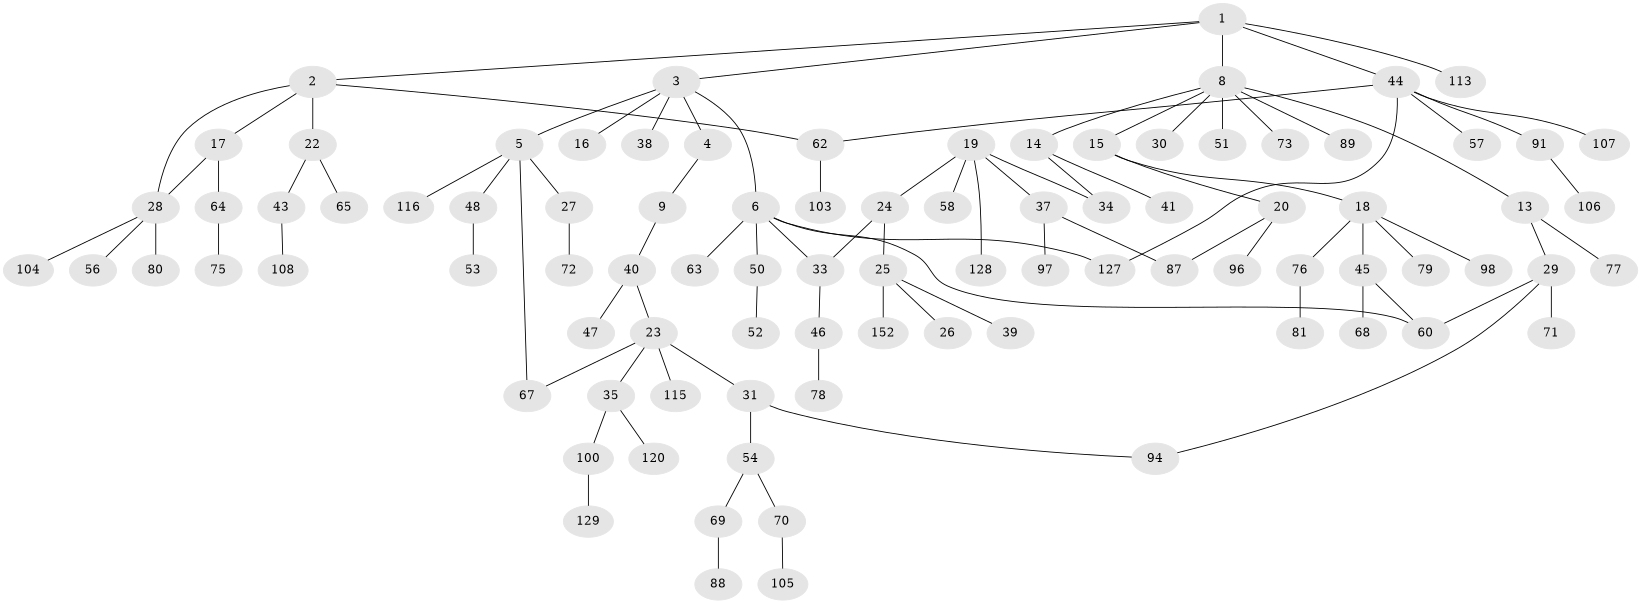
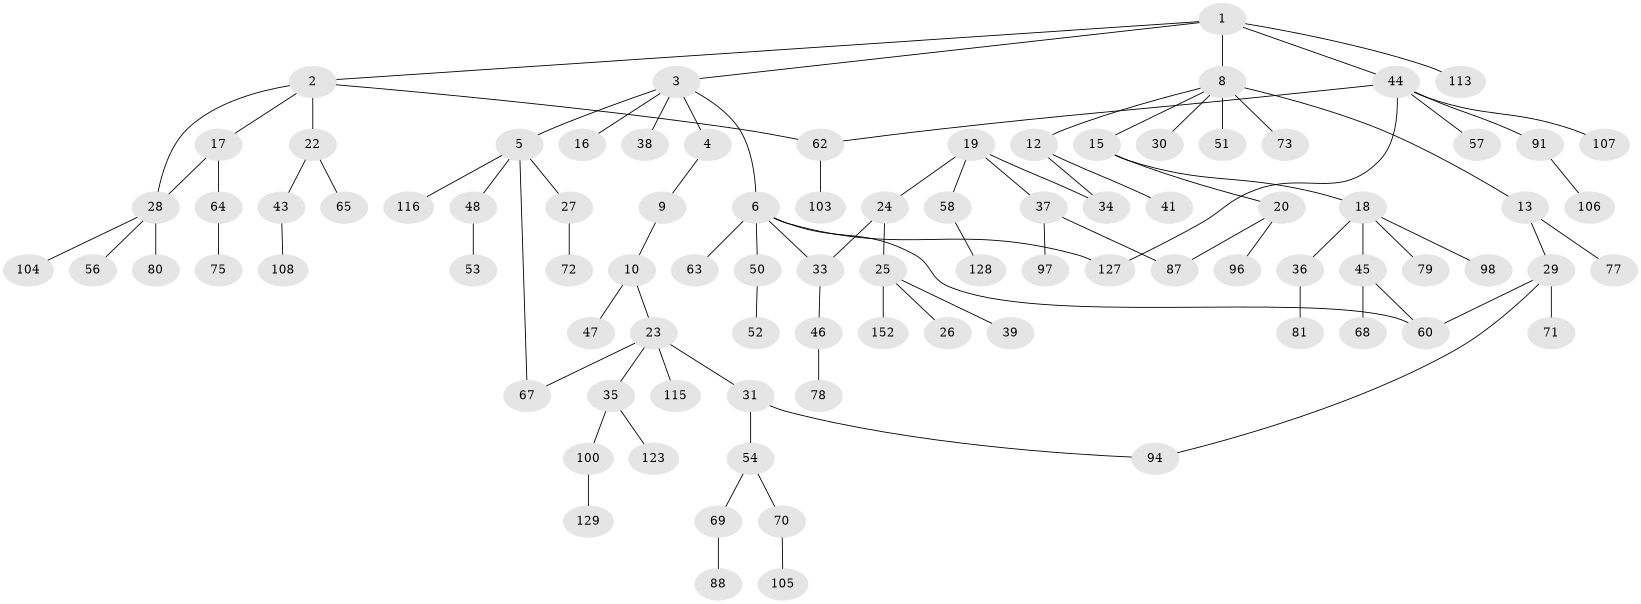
node "14": label "14" -> "12"
node "89": removed
edge "19" -- "128": now "58" -- "128"
node "40": label "40" -> "10"
node "76": label "76" -> "36"
node "120": label "120" -> "123"
